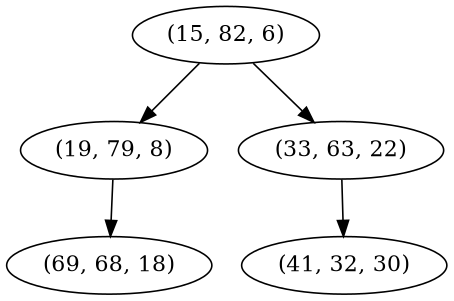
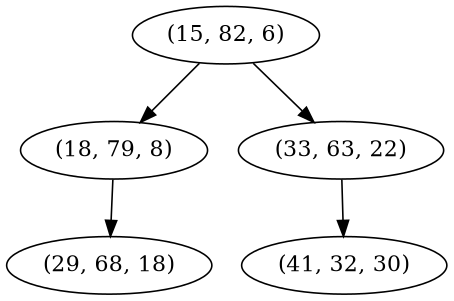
node "(19, 79, 8)": label "(19, 79, 8)" -> "(18, 79, 8)"
node "(69, 68, 18)": label "(69, 68, 18)" -> "(29, 68, 18)"
